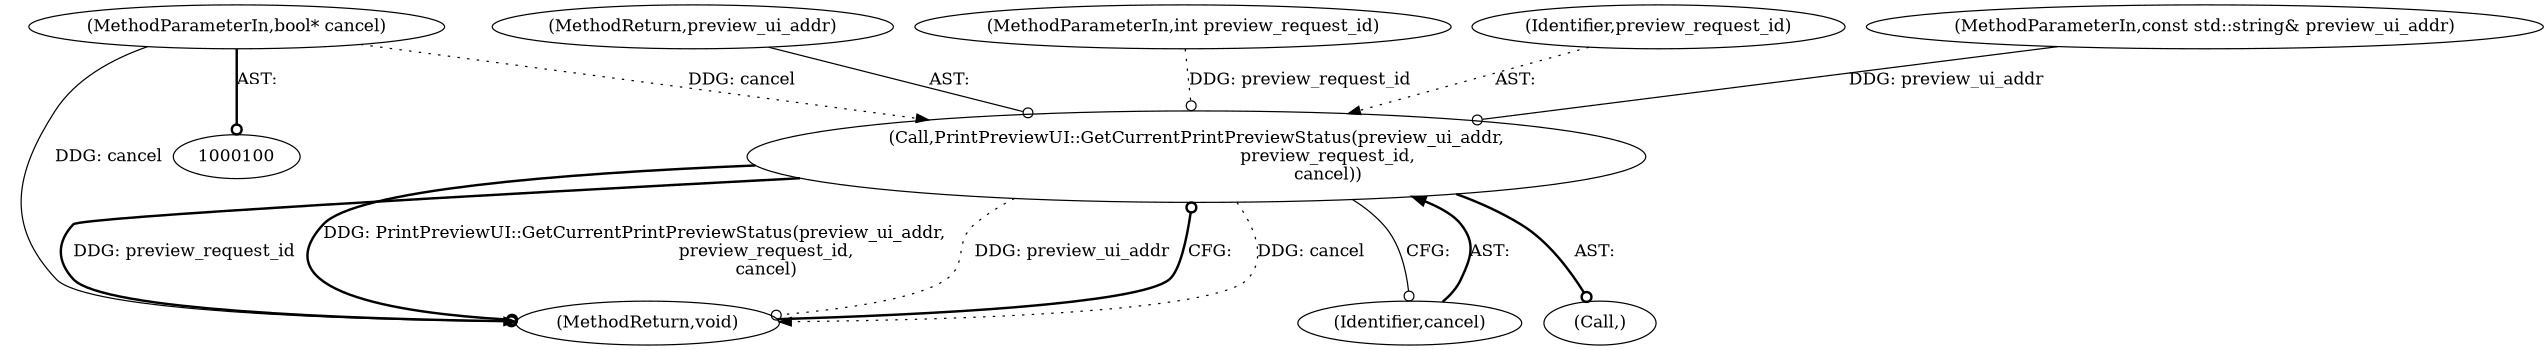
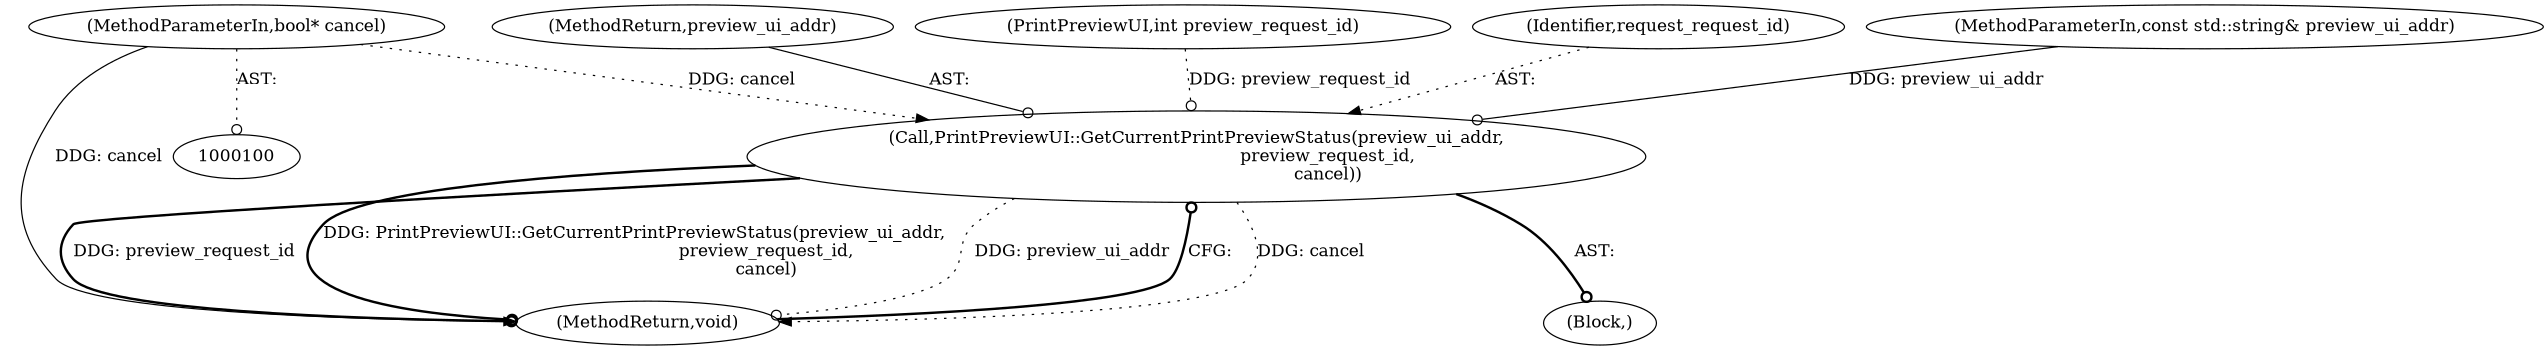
node "(MethodParameterIn,int preview_request_id)": label "(MethodParameterIn,int preview_request_id)" -> "(PrintPreviewUI,int preview_request_id)"
node "(Identifier,preview_request_id)": label "(Identifier,preview_request_id)" -> "(Identifier,request_request_id)"
edge "(MethodParameterIn,bool* cancel)" -> "1000100": style bold -> dotted
node "(Identifier,cancel)": removed
node "(Call,)": label "(Call,)" -> "(Block,)"
